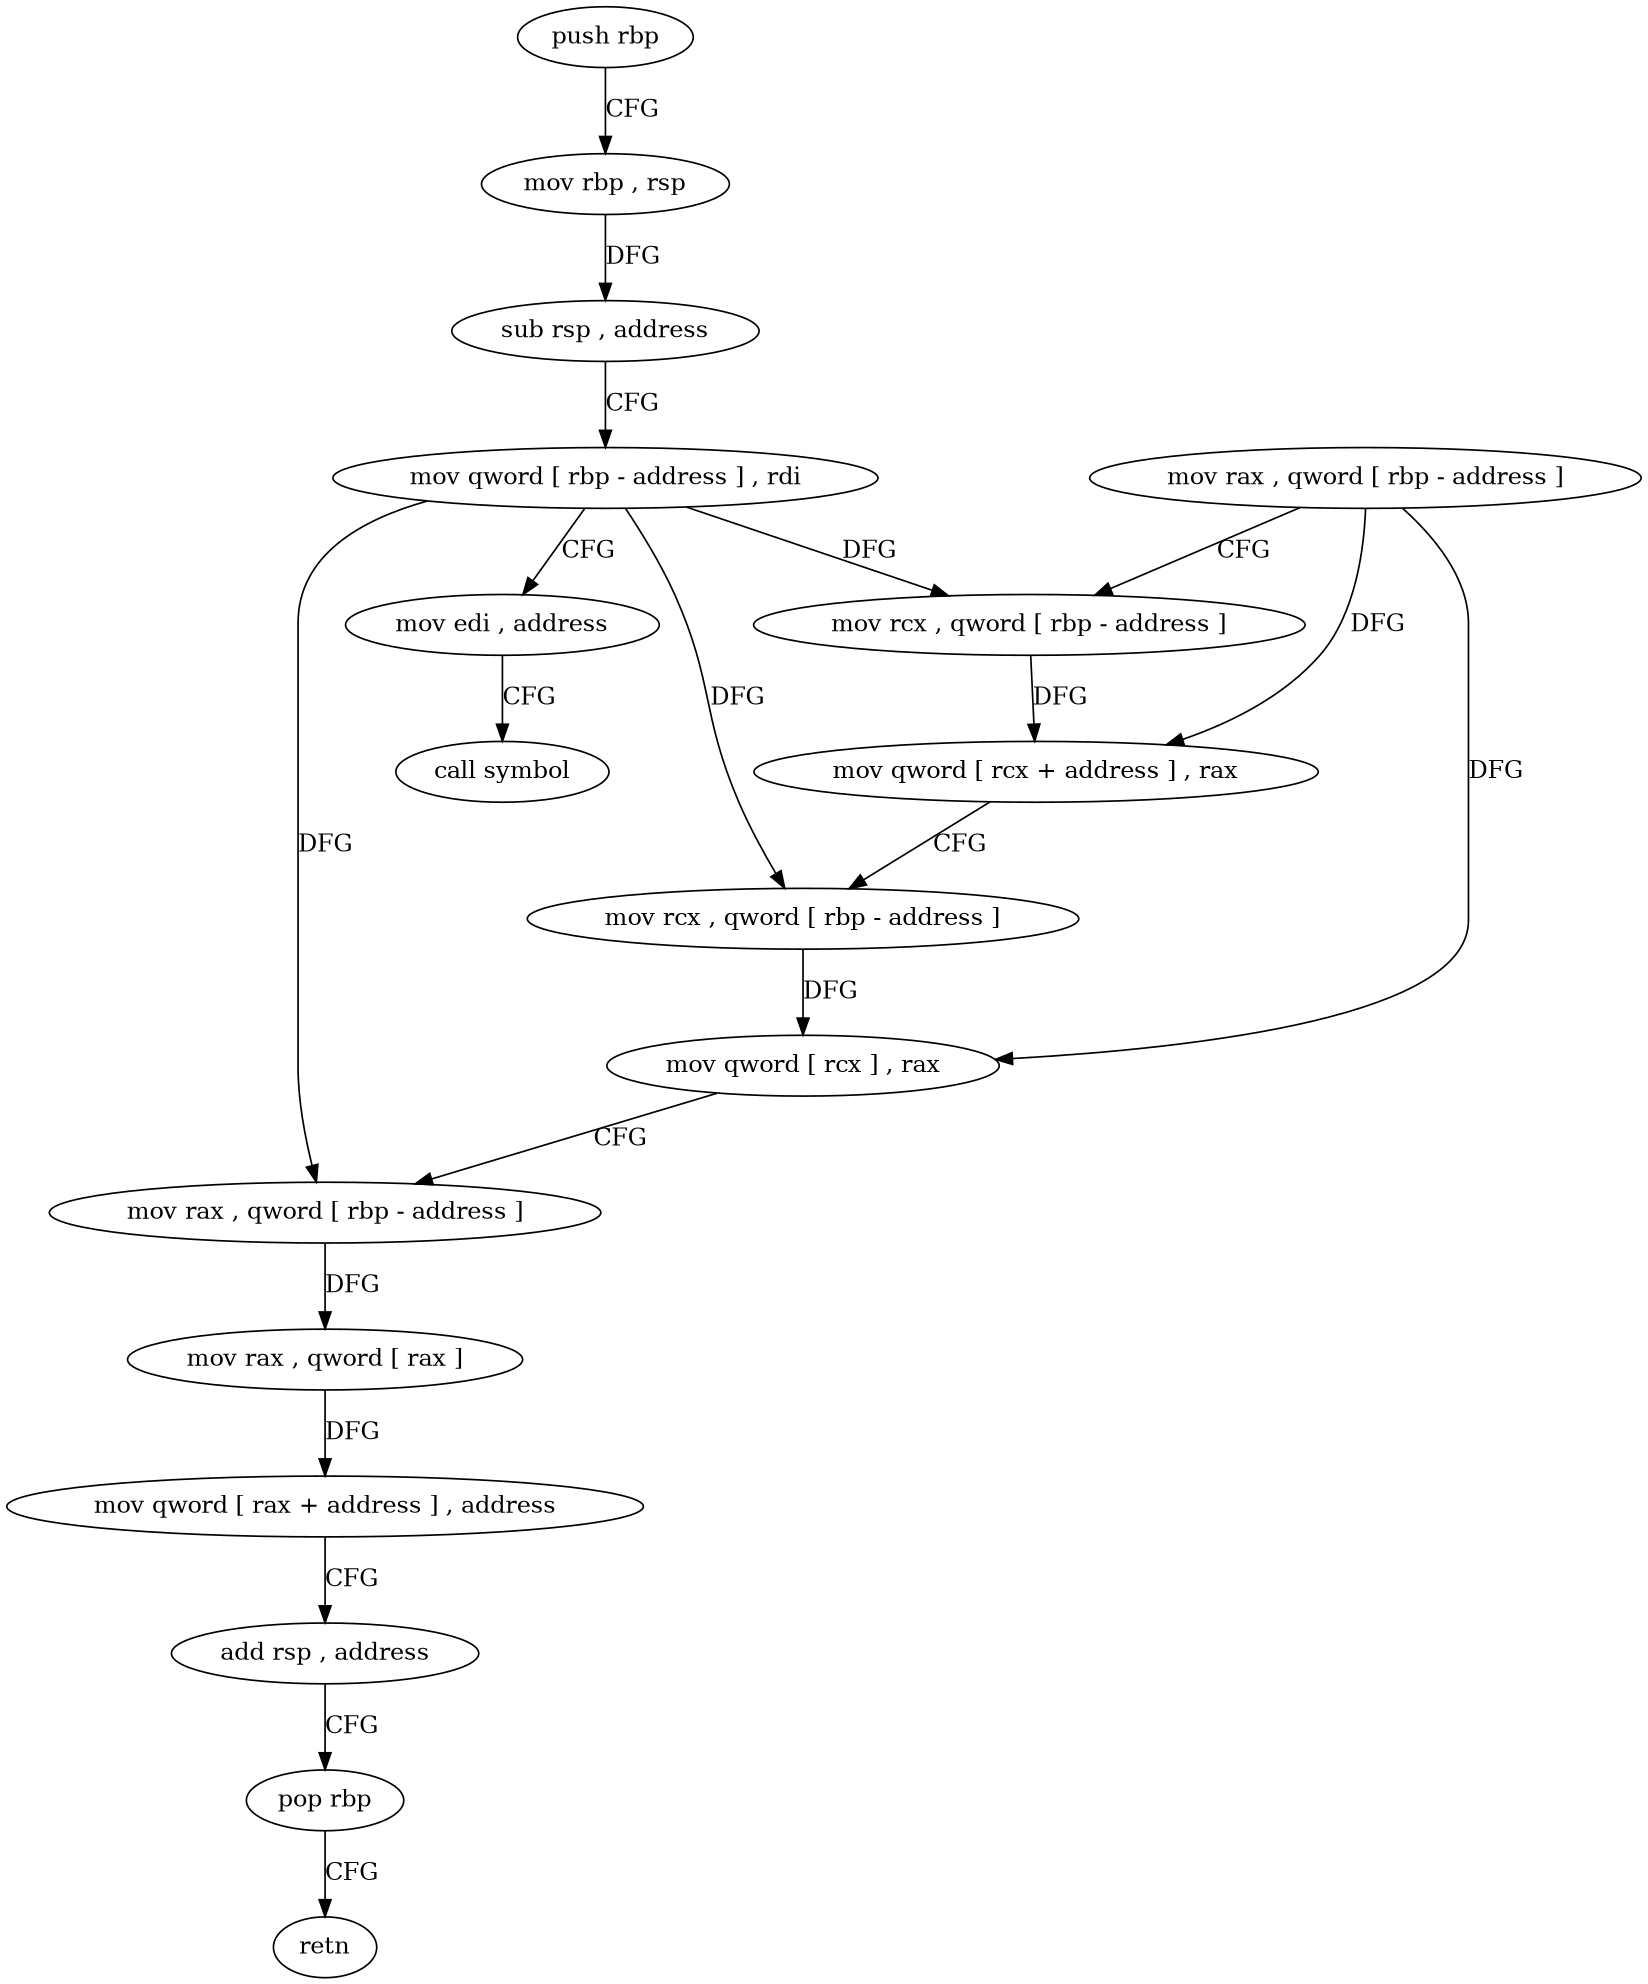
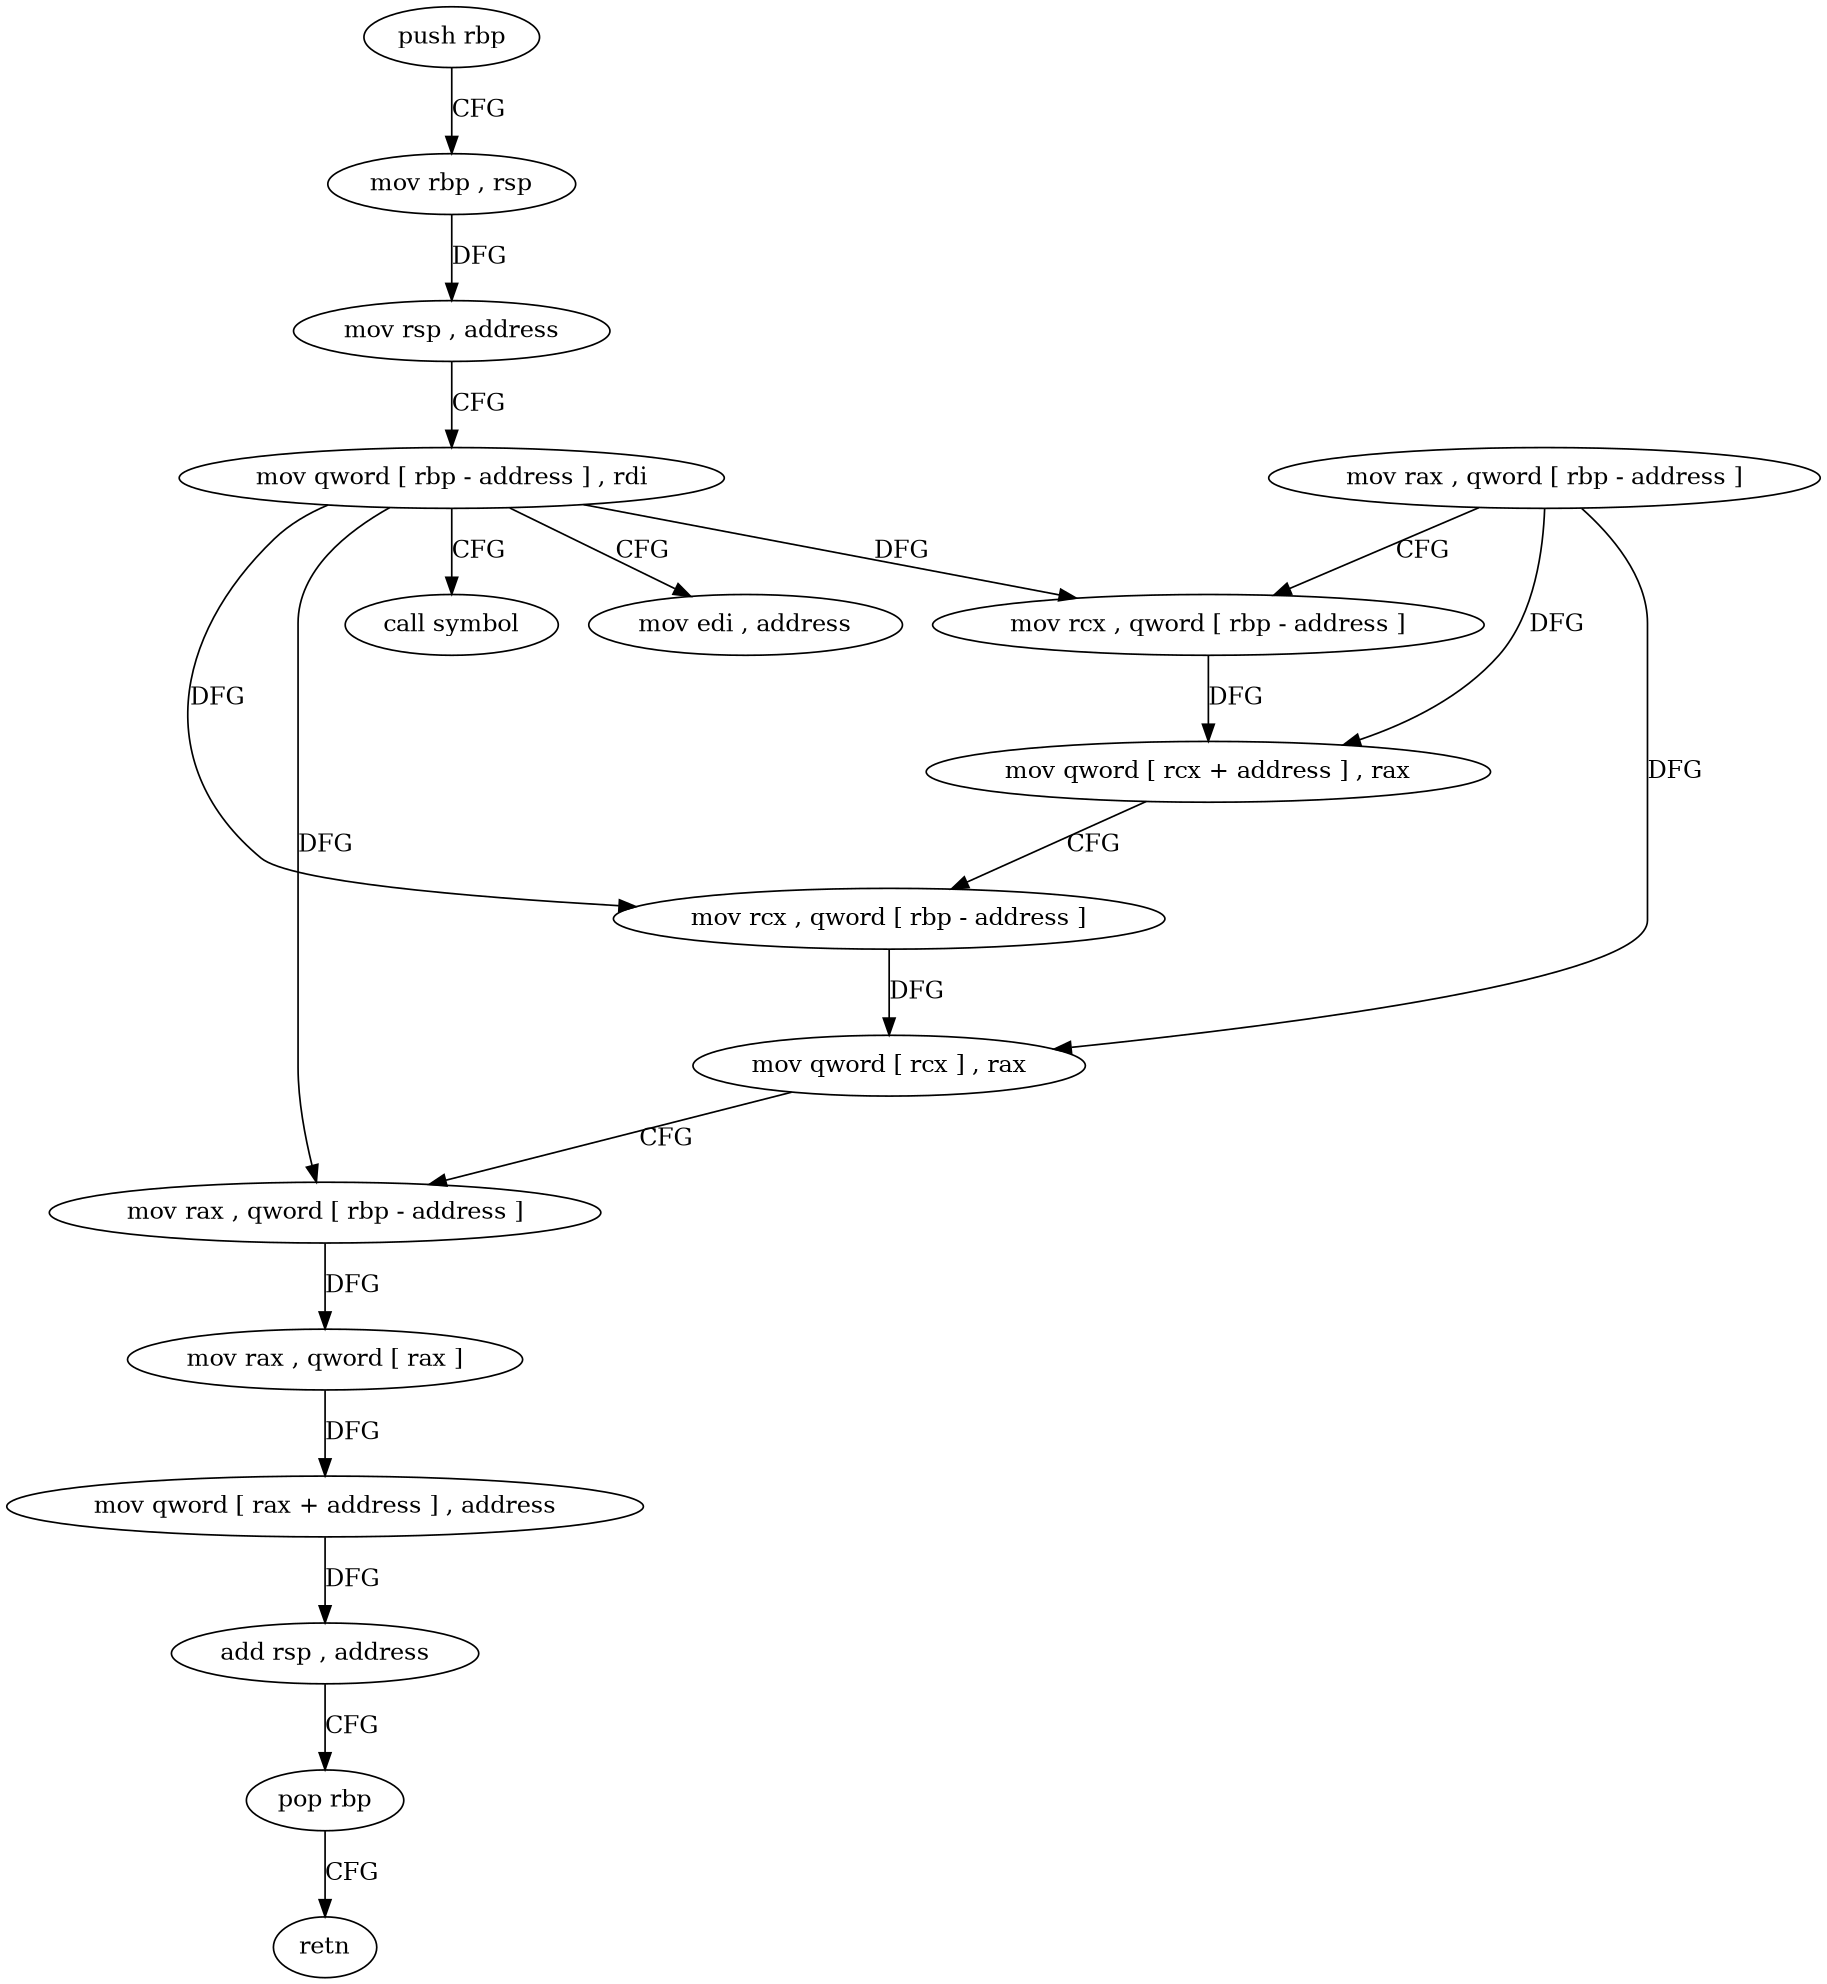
node "sub rsp , address": label "sub rsp , address" -> "mov rsp , address"
edge "mov edi , address" -> "call symbol": now "mov qword [ rbp - address ] , rdi" -> "call symbol"
edge "mov qword [ rax + address ] , address" -> "add rsp , address": label "CFG" -> "DFG"
